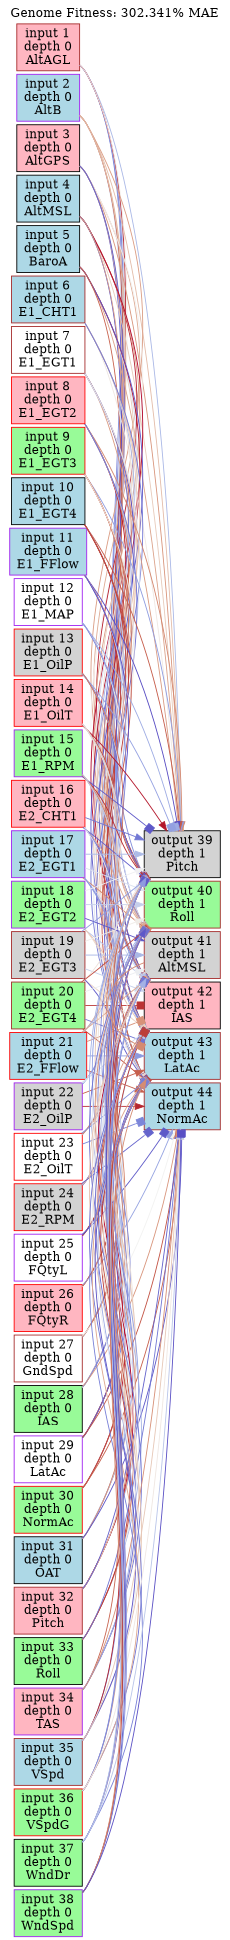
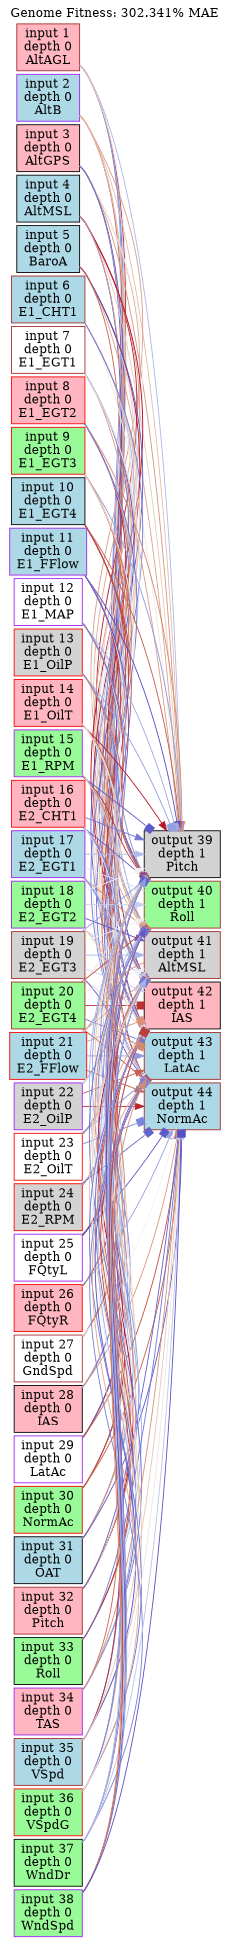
edge "input 12 depth 0 E1_MAP" -> "output 43 depth 1 LatAc": added
node "input 28 depth 0 IAS": fillcolor palegreen -> lightpink
